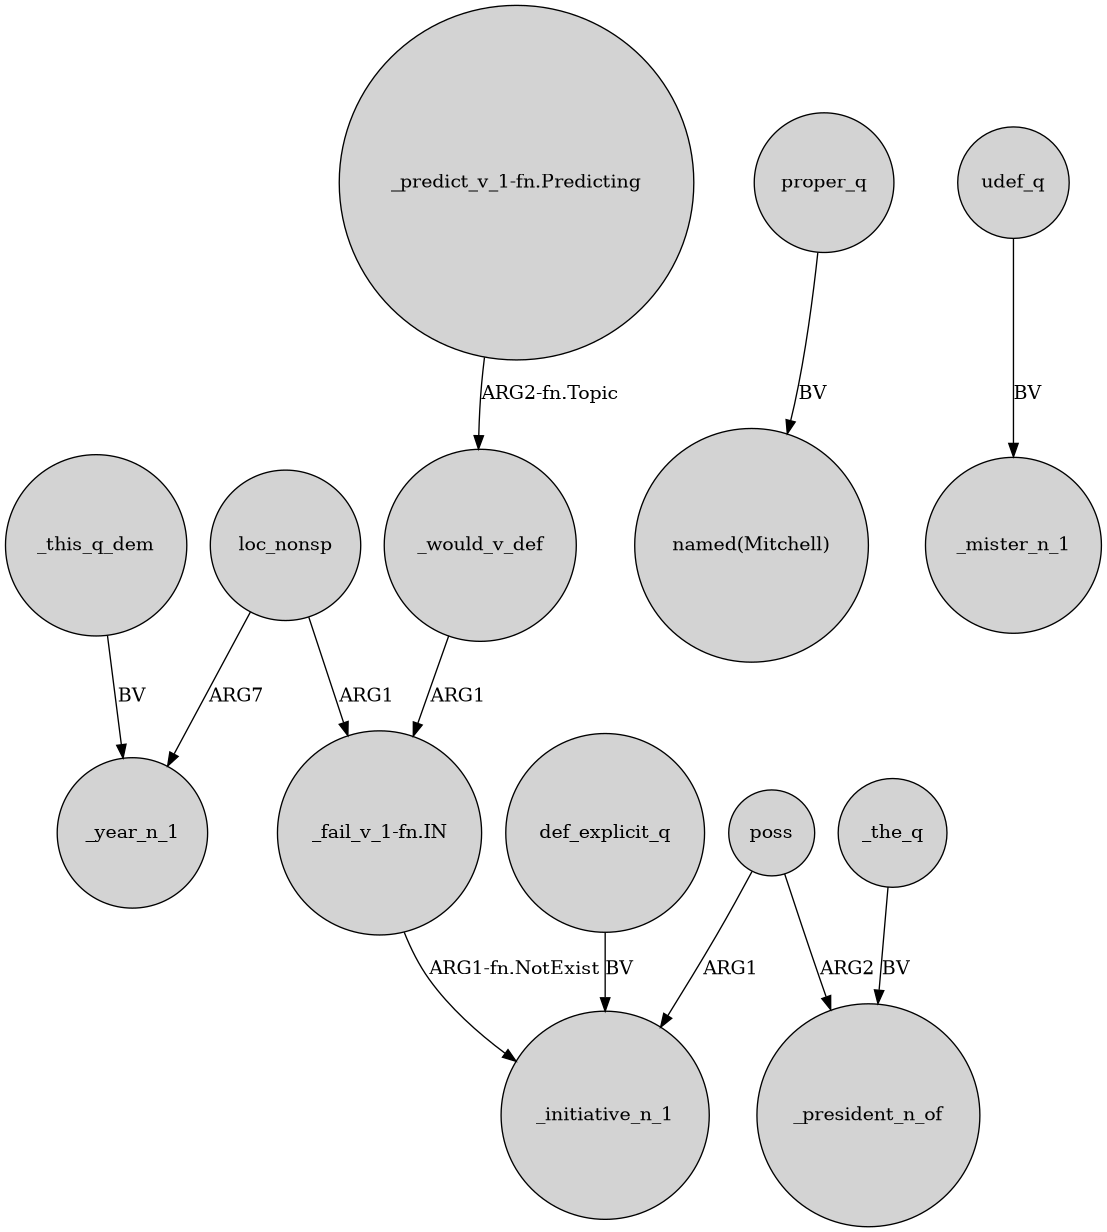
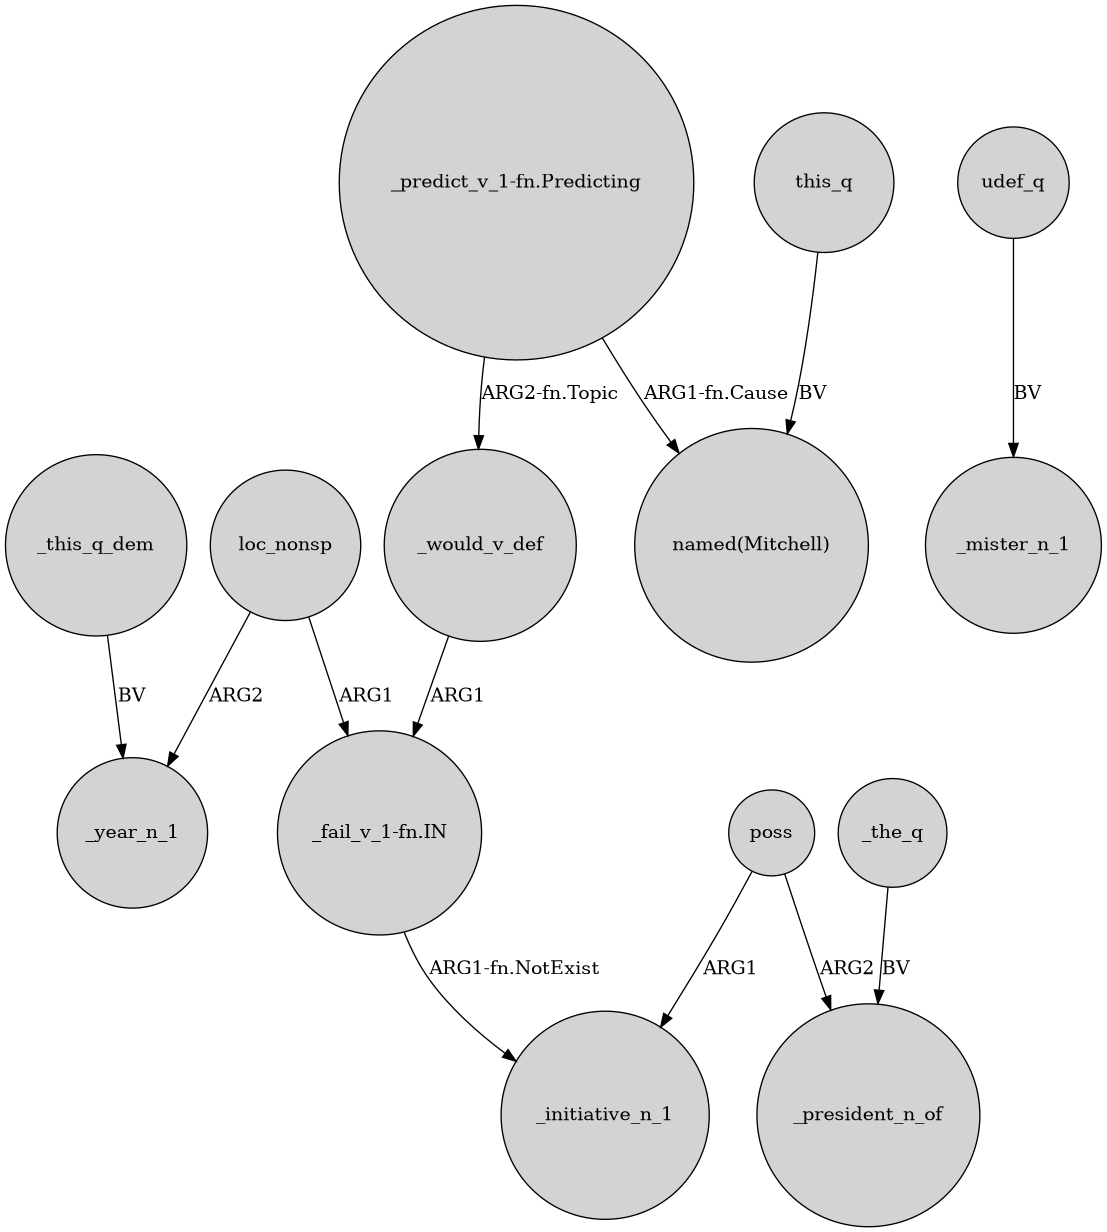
node "proper_q": label "proper_q" -> "this_q"
edge "_predict_v_1-fn.Predicting" -> "named(Mitchell)": added, label "ARG1-fn.Cause"
edge "loc_nonsp" -> "_year_n_1": label "ARG7" -> "ARG2"
node "def_explicit_q": removed
